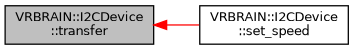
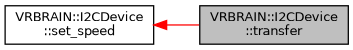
edge "VRBRAIN::I2CDevice ::set_speed" -> "VRBRAIN::I2CDevice ::transfer": reversed
